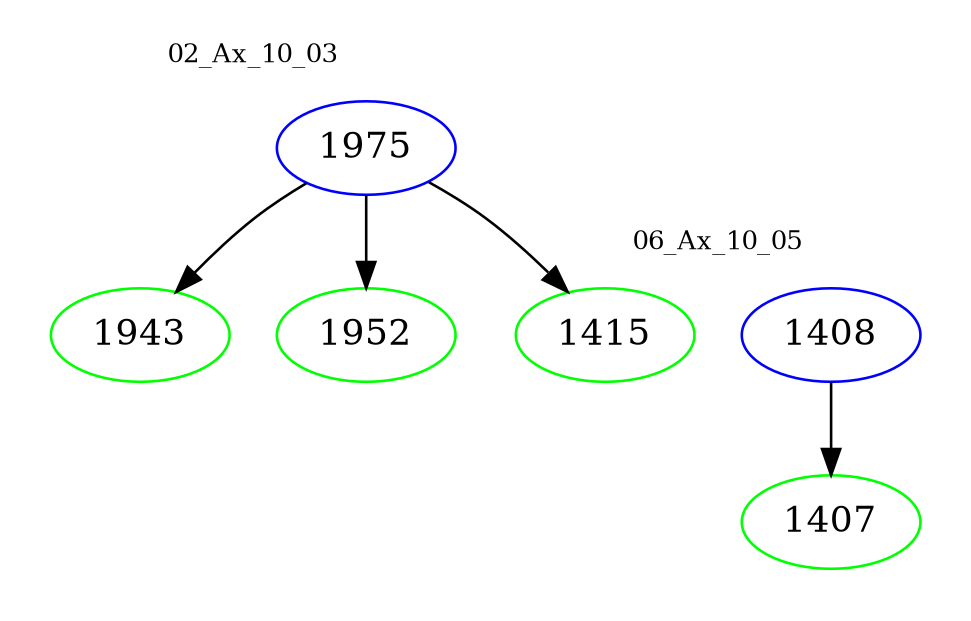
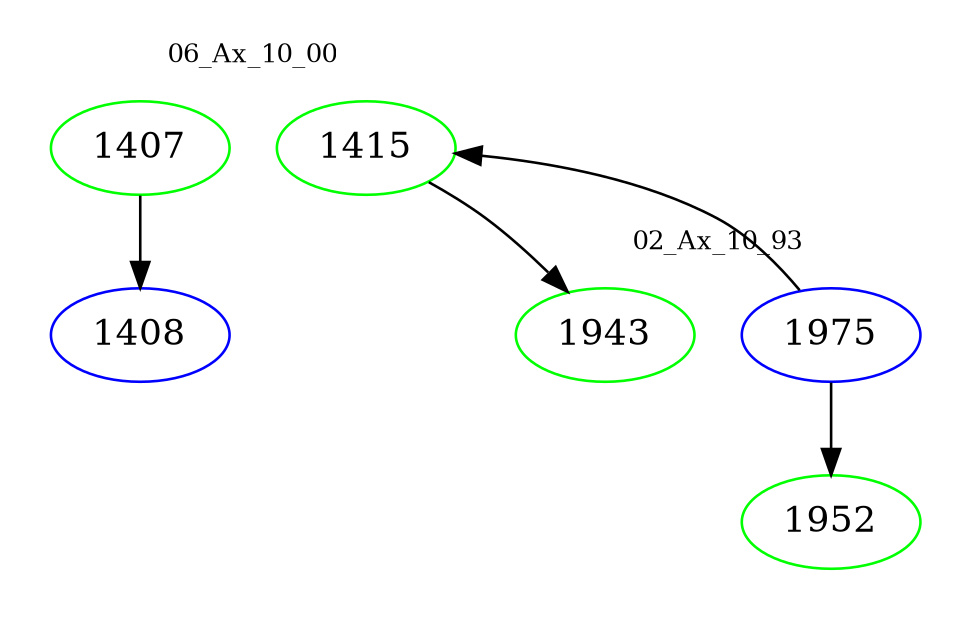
cluster "02_Ax_10_03": label "02_Ax_10_03" -> "02_Ax_10_93"
edge "1975" -> "1943": now "1415" -> "1943"
cluster "06_Ax_10_05": label "06_Ax_10_05" -> "06_Ax_10_00"
edge "1408" -> "1407": reversed
